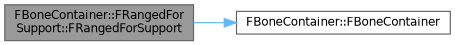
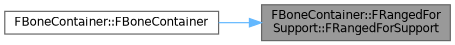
edge "FBoneContainer::FRangedFor Support::FRangedForSupport" -> "FBoneContainer::FBoneContainer": reversed
